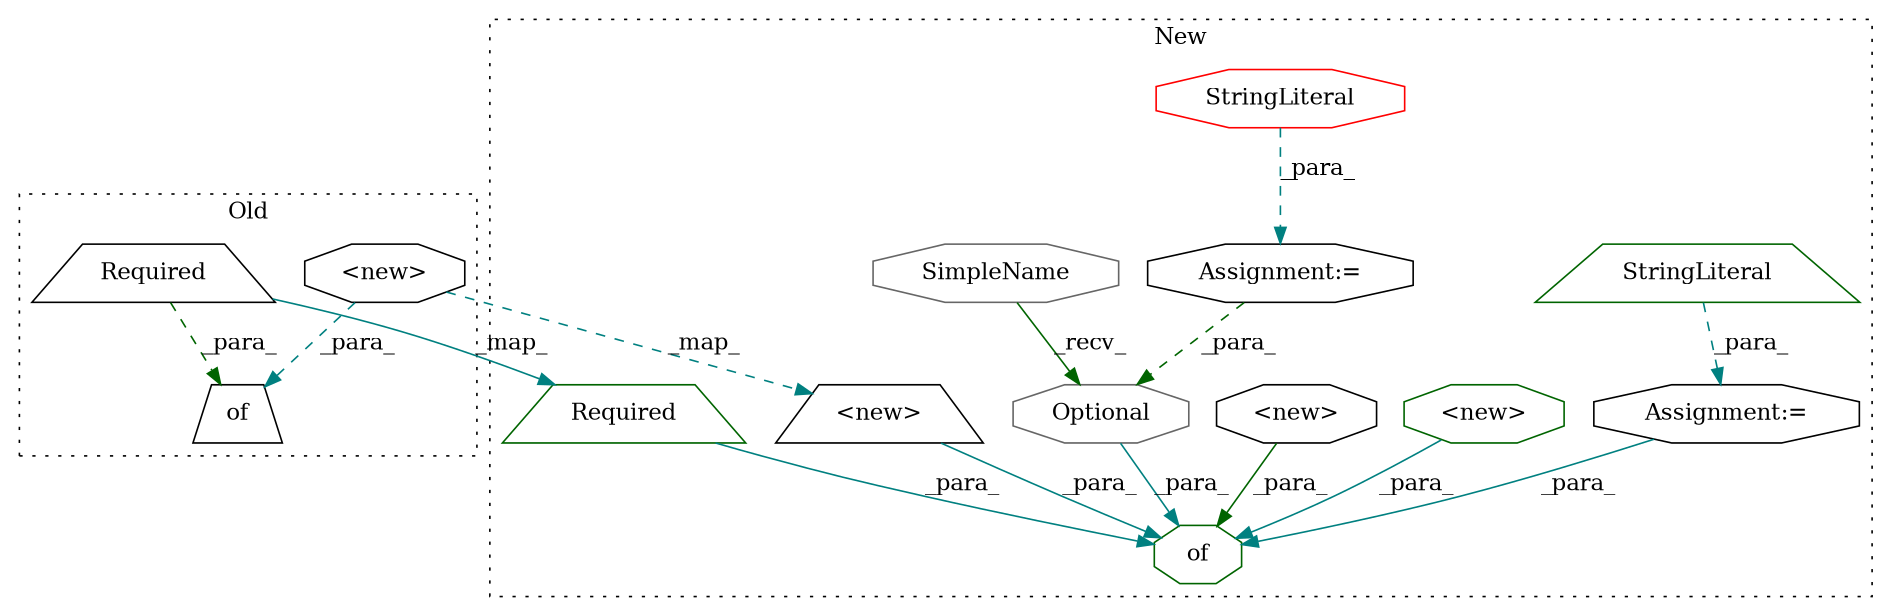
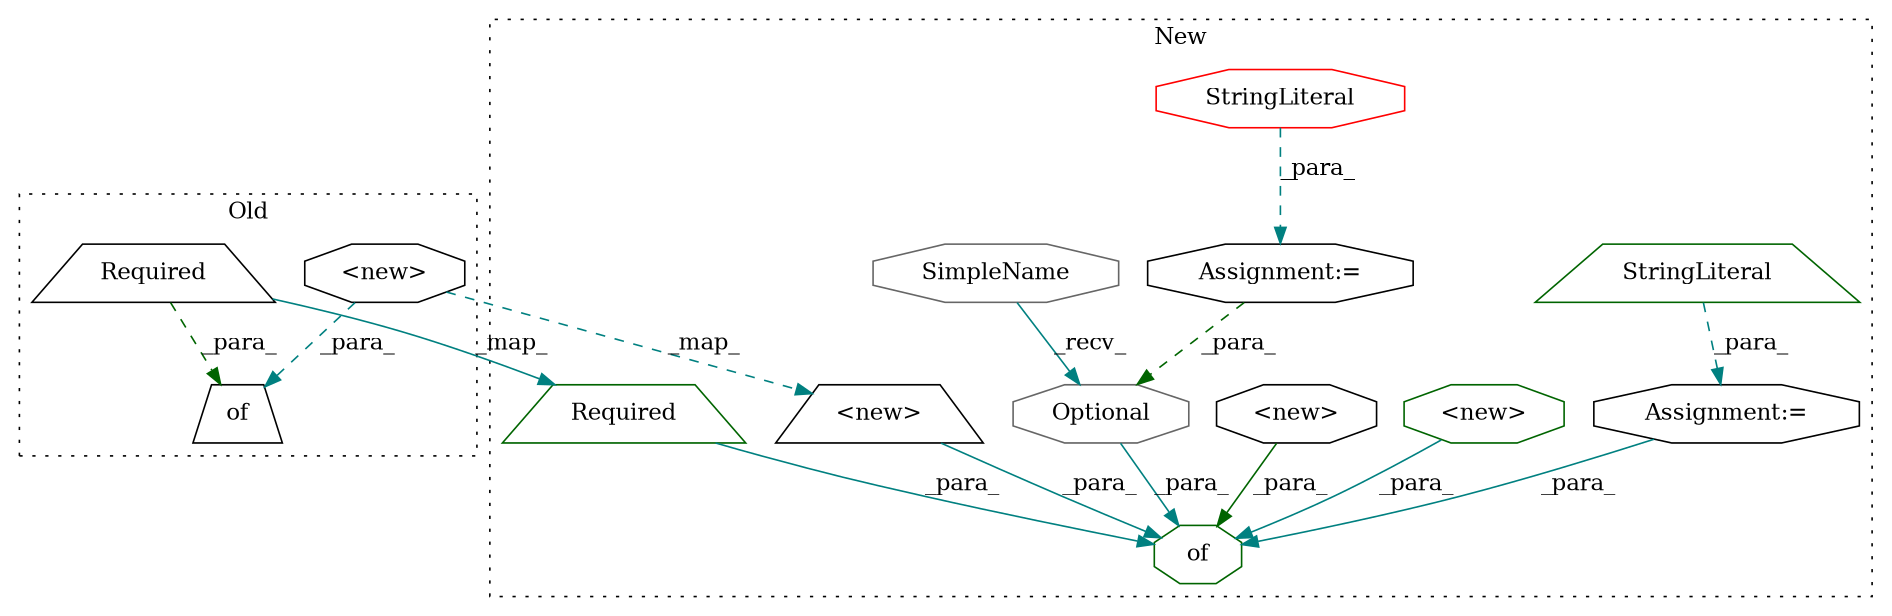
edge "SimpleName" -> "Optional": color darkgreen -> teal
